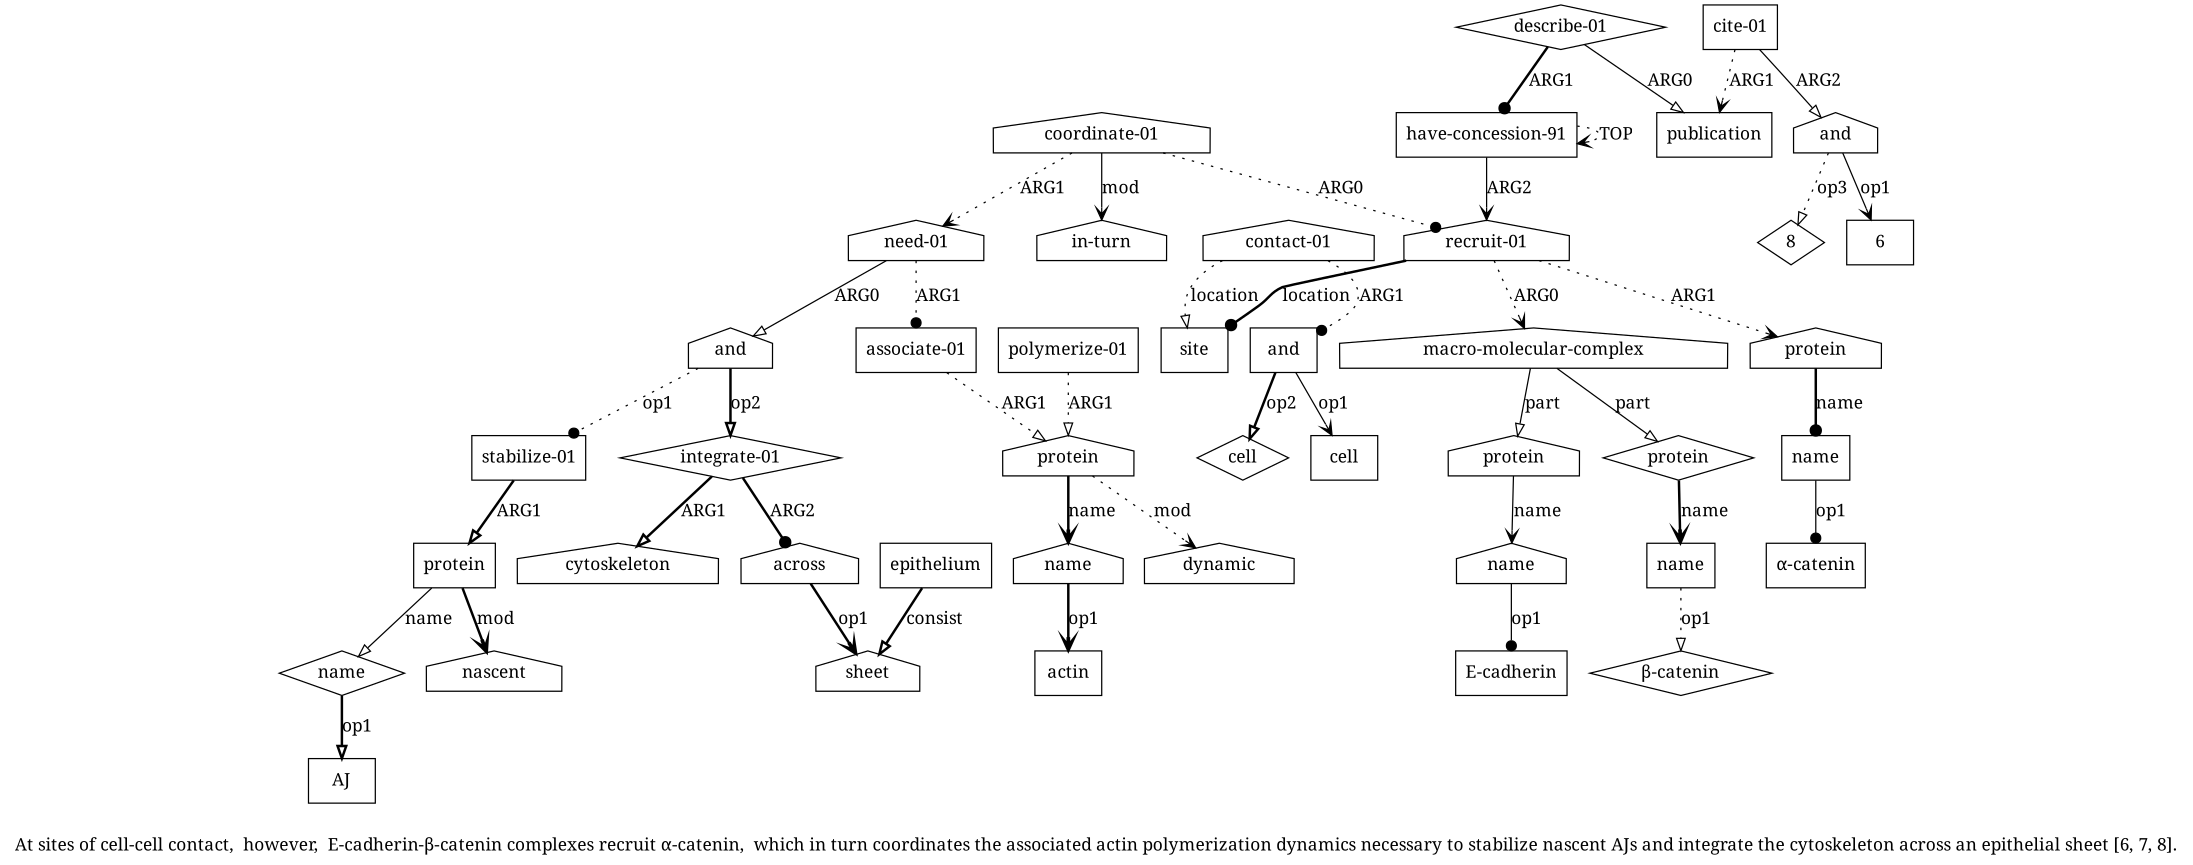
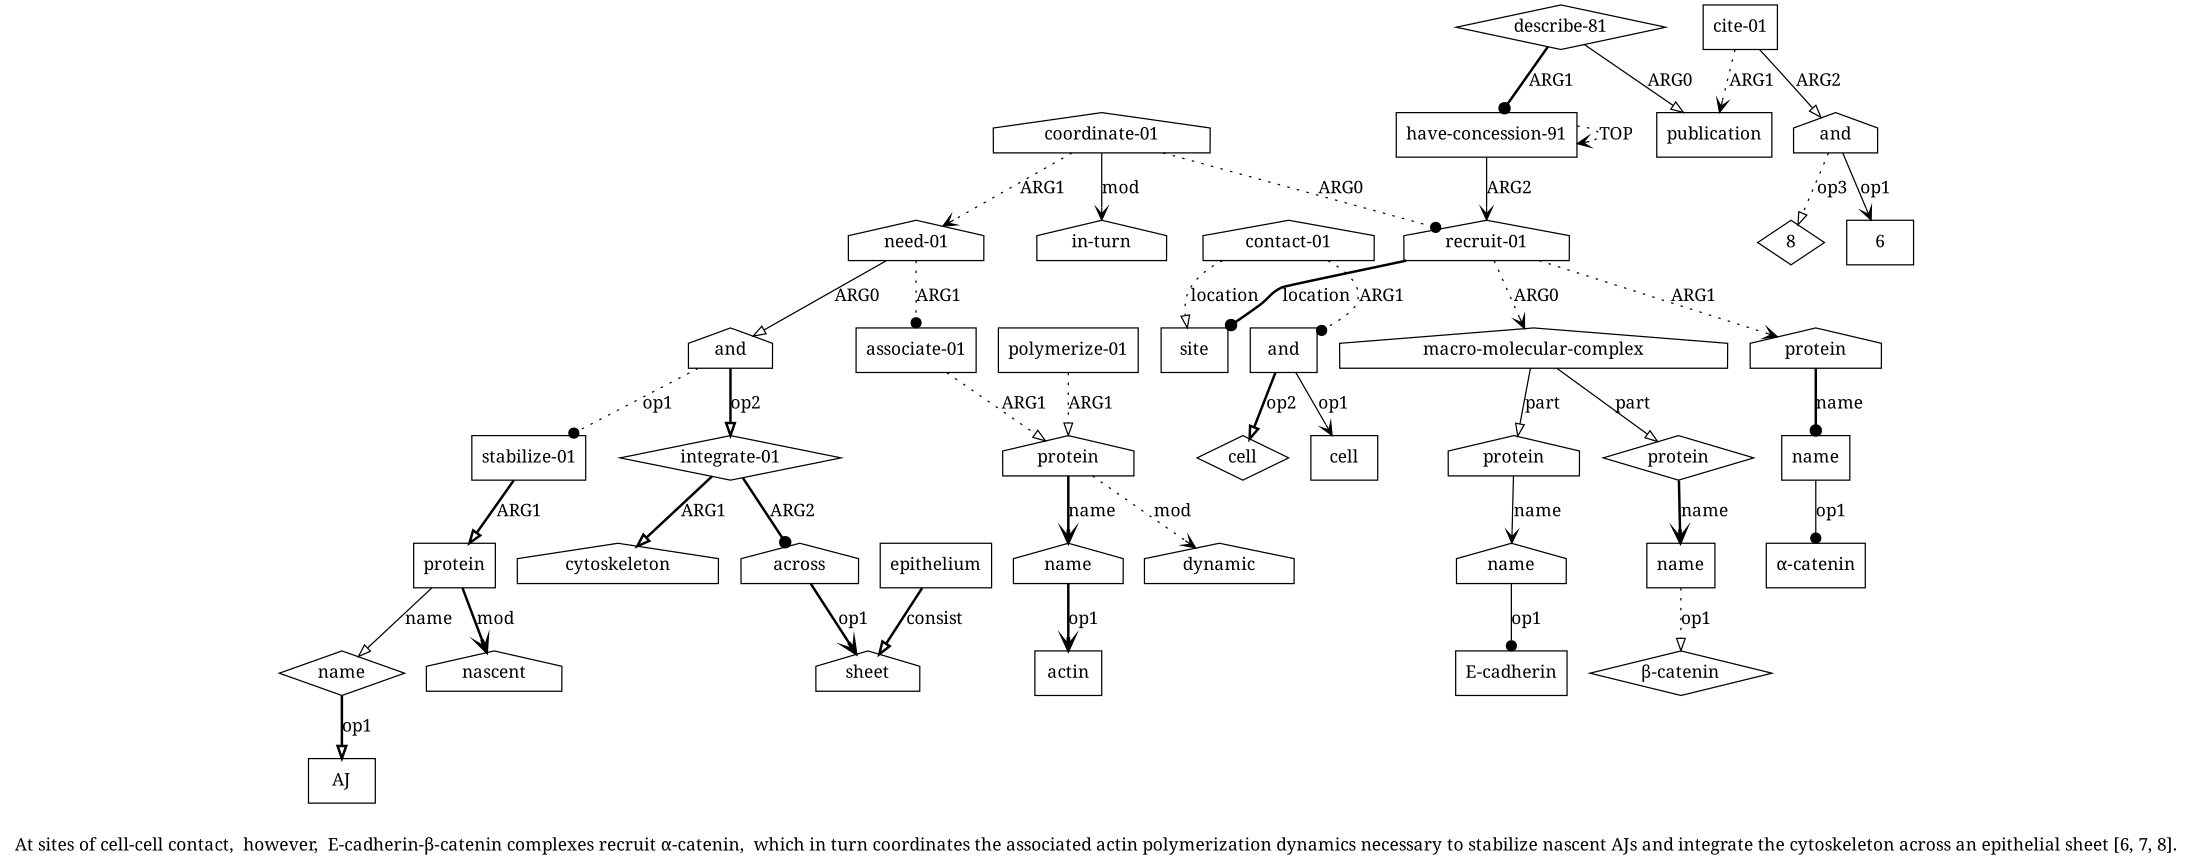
node "describe-01": label "describe-01" -> "describe-81"
